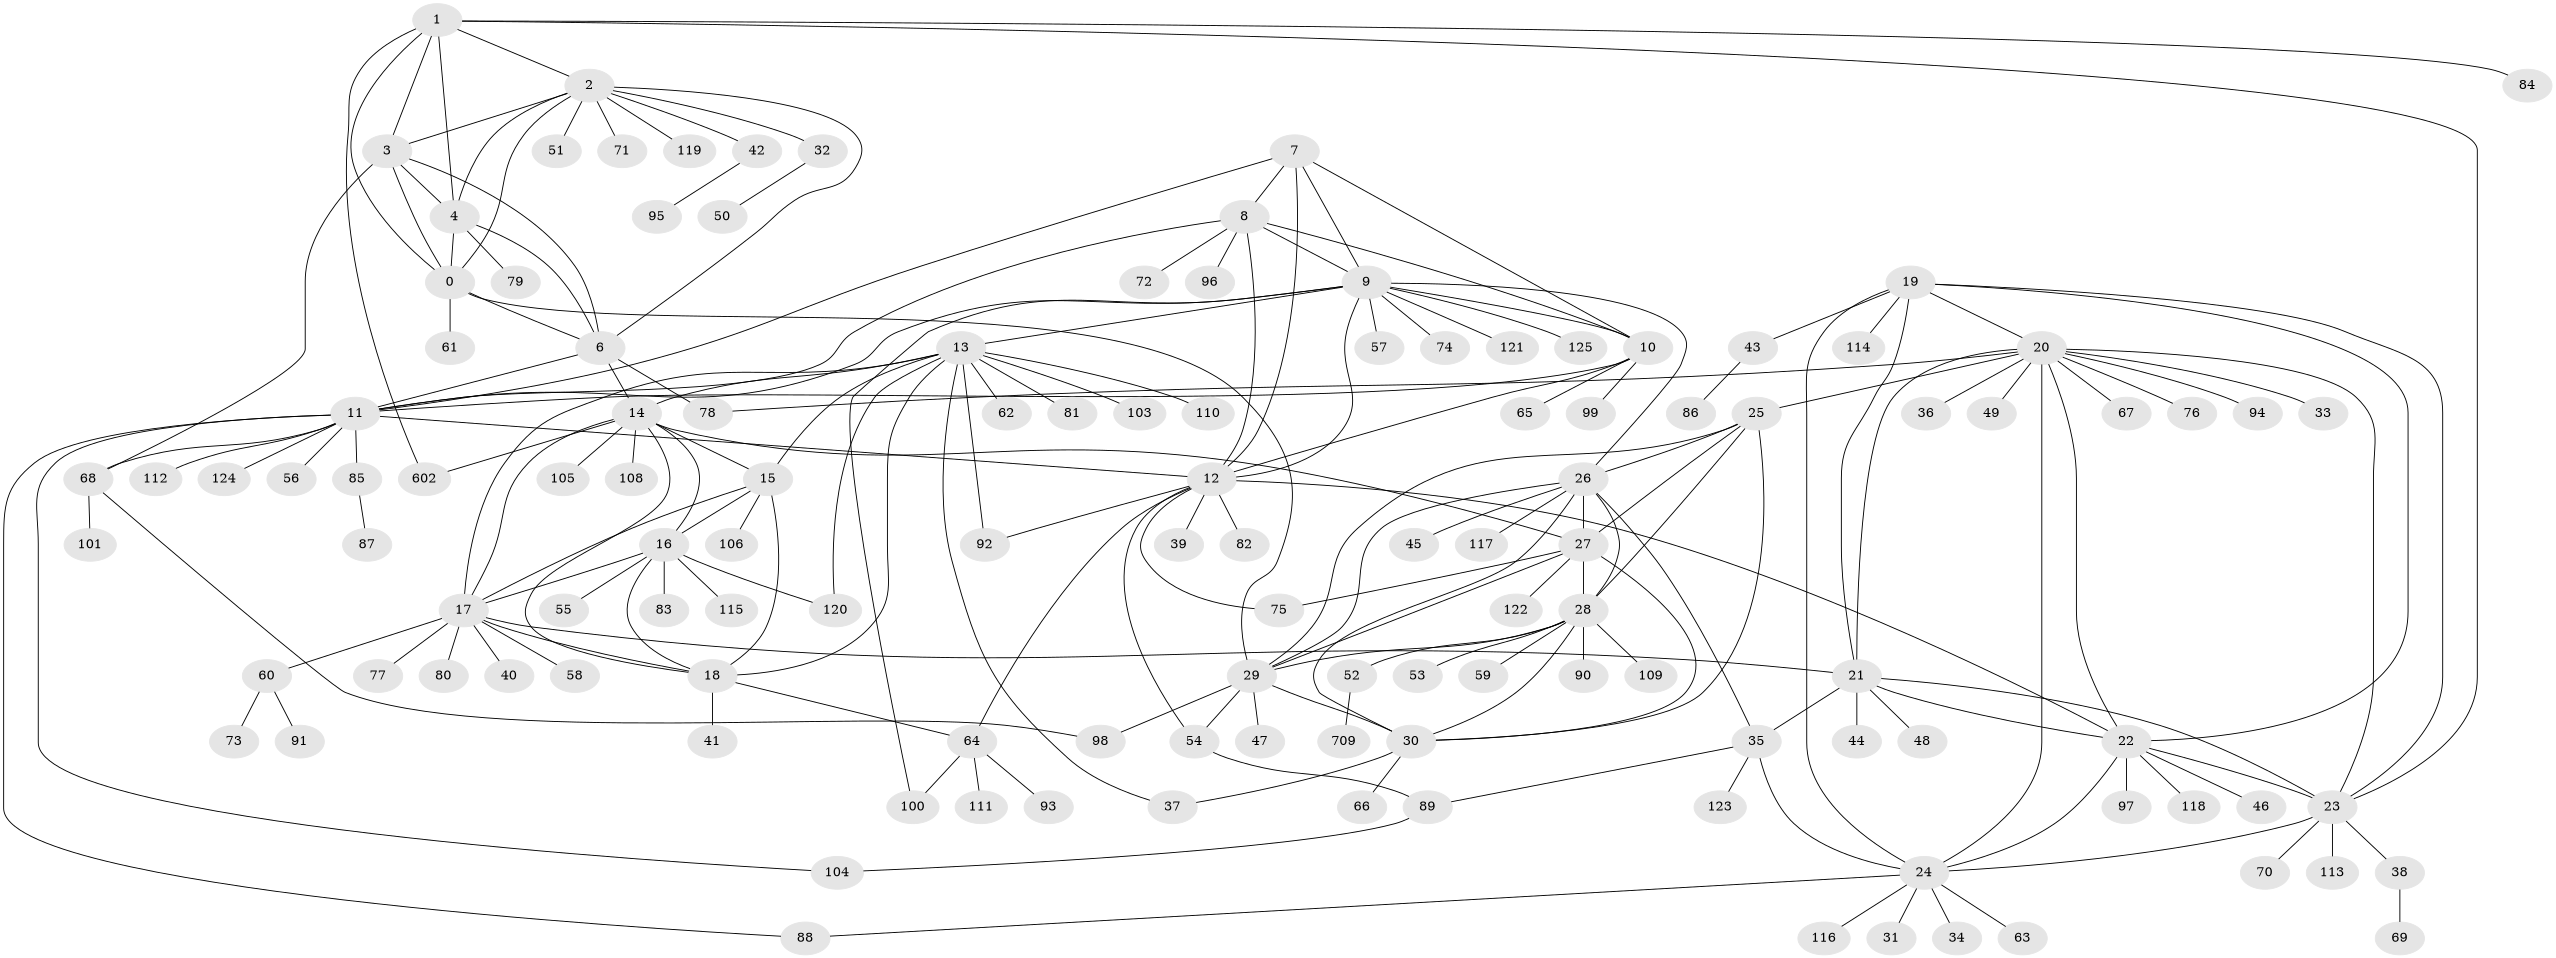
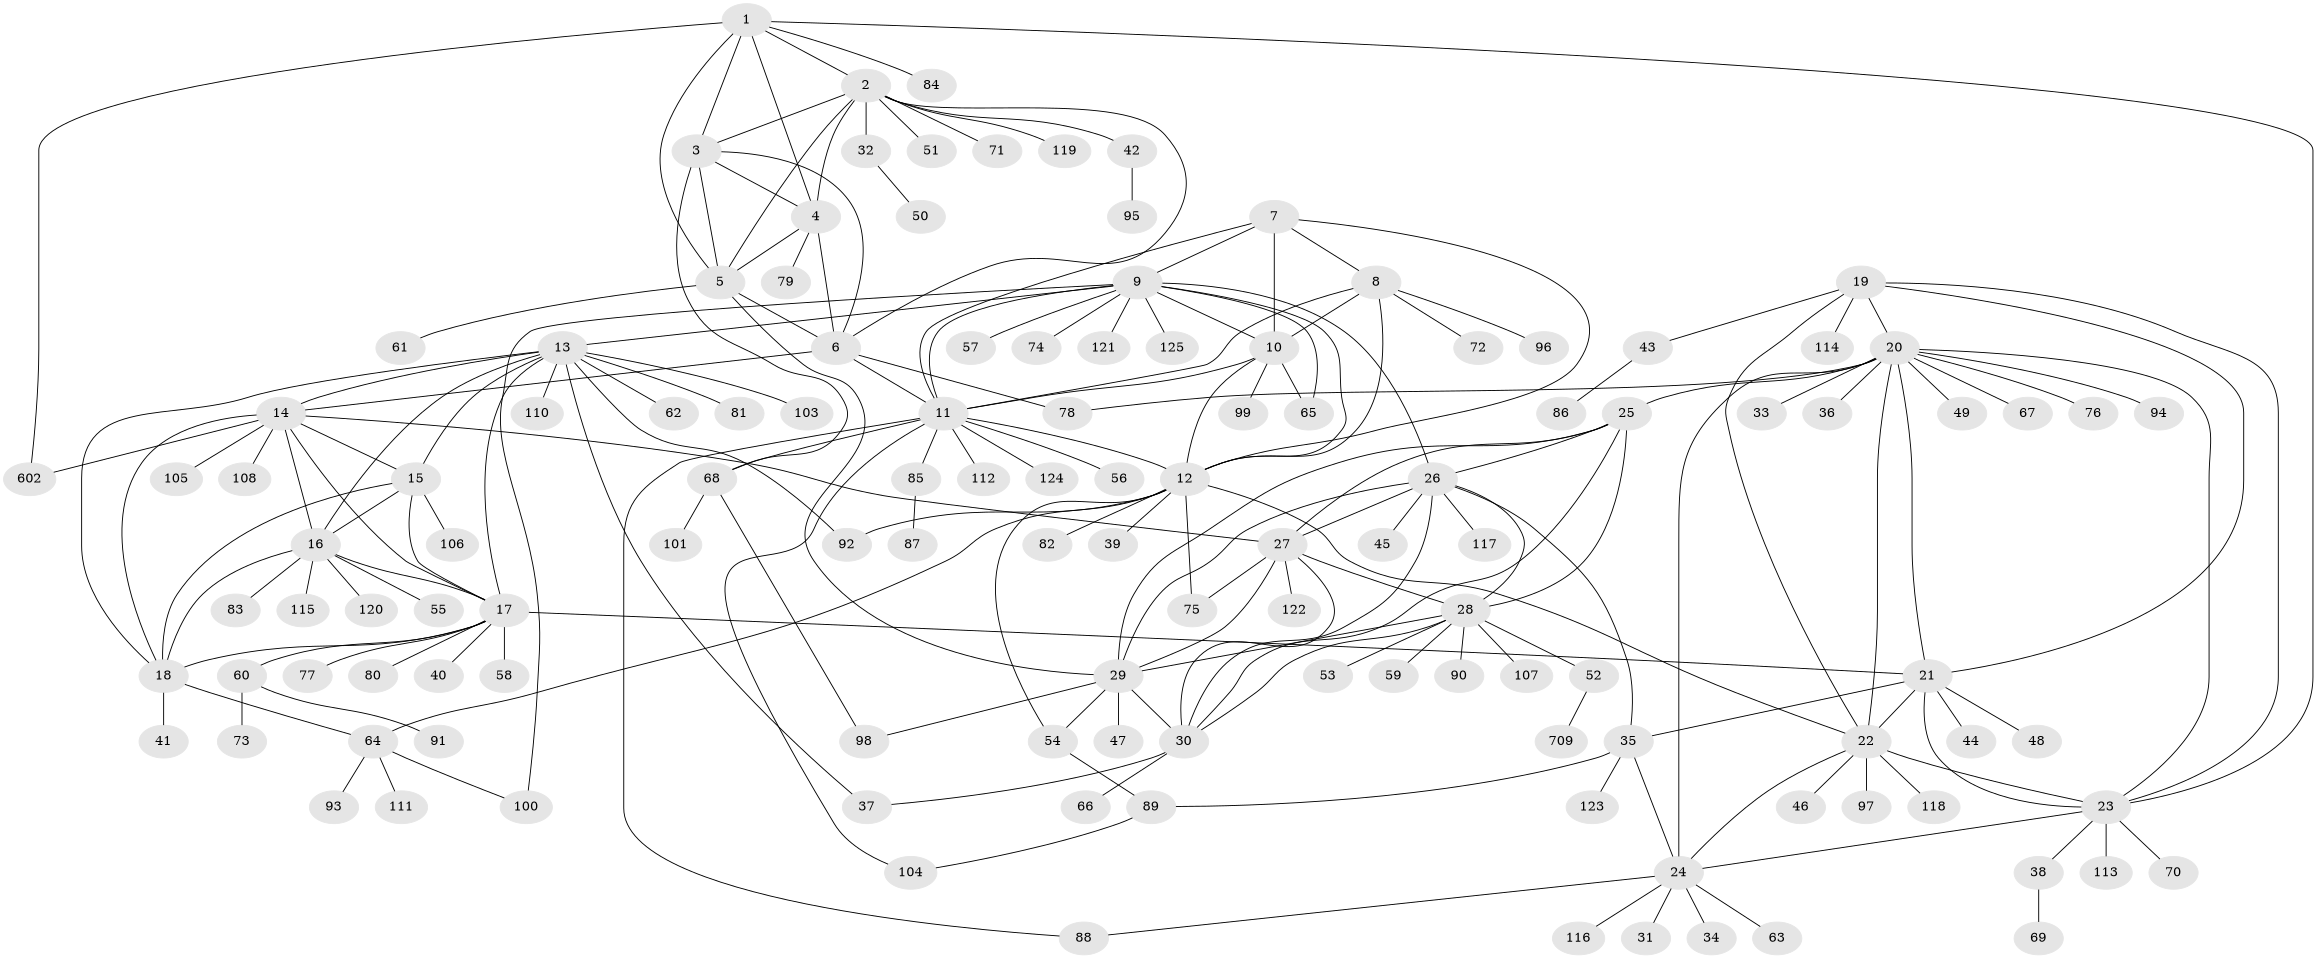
edge "8" -- "9": now "65" -- "9"
node "0": label "0" -> "5"
edge "13" -- "120": now "13" -- "16"
edge "19" -- "24": removed
node "109": label "109" -> "107"
